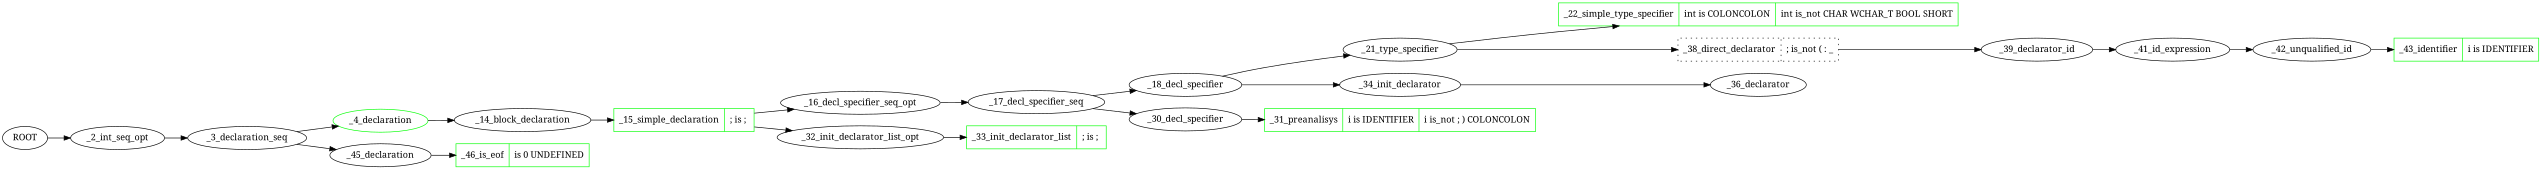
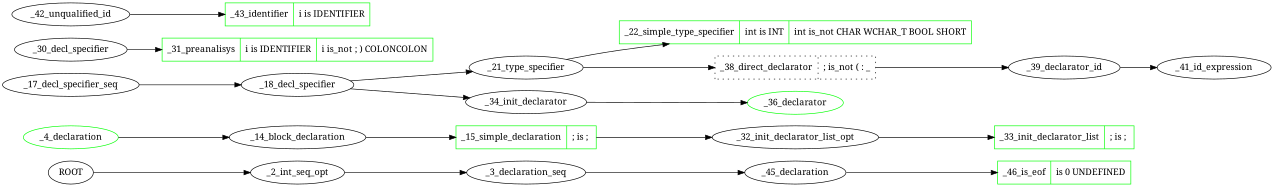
node "_22_simple_type_specifier": text "int is COLONCOLON" -> "int is INT"
edge "_41_id_expression" -> "_42_unqualified_id": removed
node "_36_declarator": color black -> green
node "_16_decl_specifier_seq_opt": removed
edge "_17_decl_specifier_seq" -> "_30_decl_specifier": removed
edge "_3_declaration_seq" -> "_4_declaration": removed
